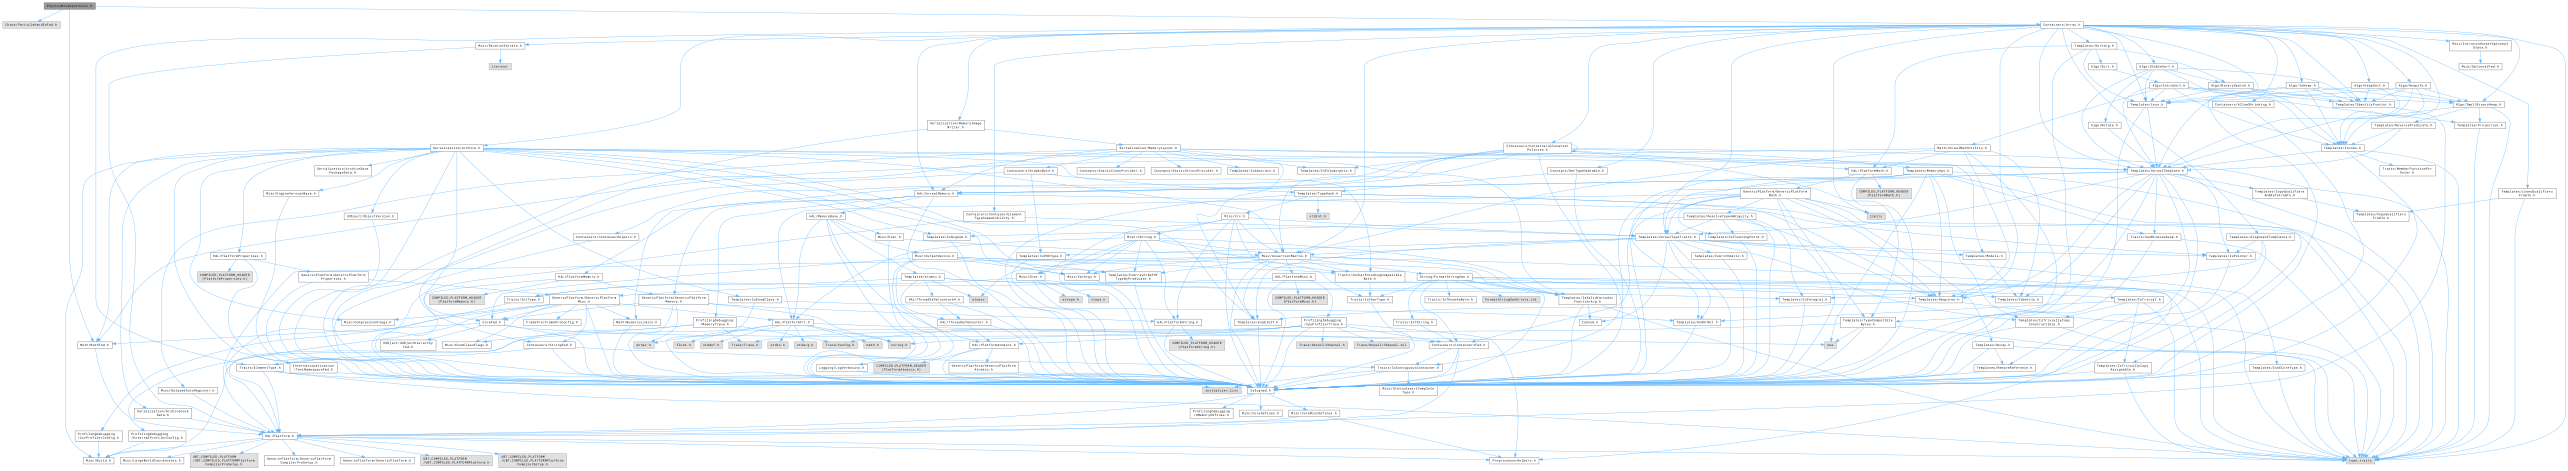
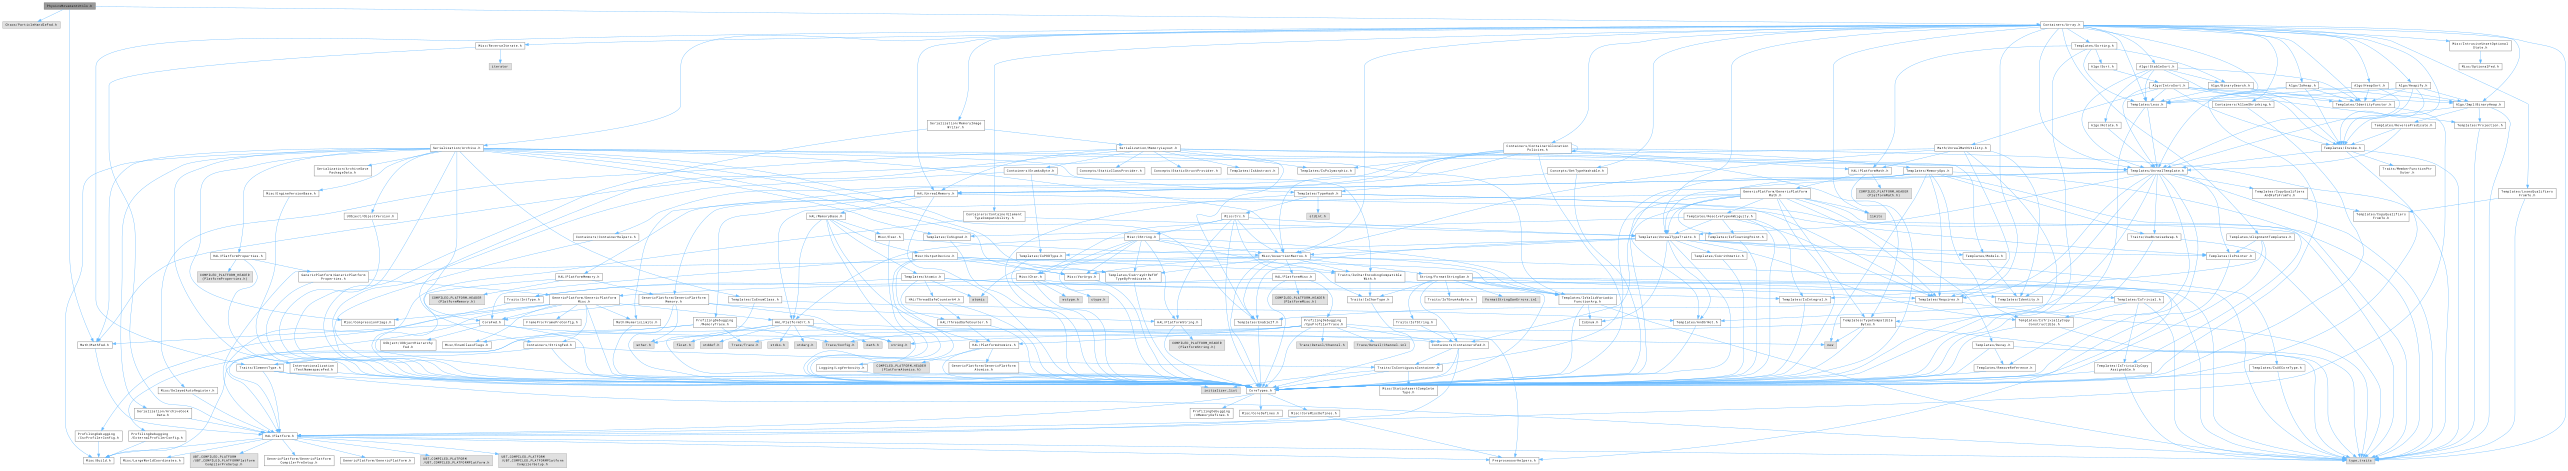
node "IsSigned.h": label "IsSigned.h" -> "CoreTypes.h"
